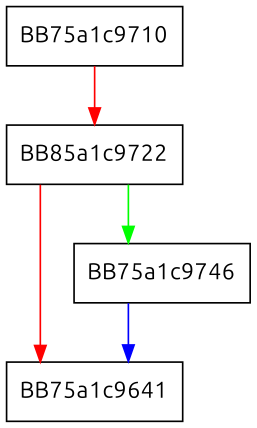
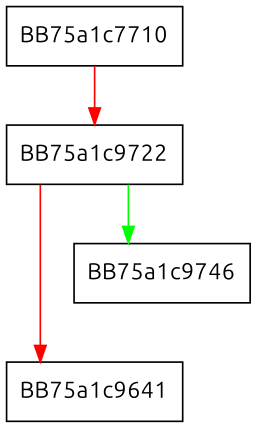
node "BB75a1c9710": label "BB75a1c9710" -> "BB75a1c7710"
node "BB85a1c9722": label "BB85a1c9722" -> "BB75a1c9722"
edge "BB75a1c9746" -> "BB75a1c9641": removed
